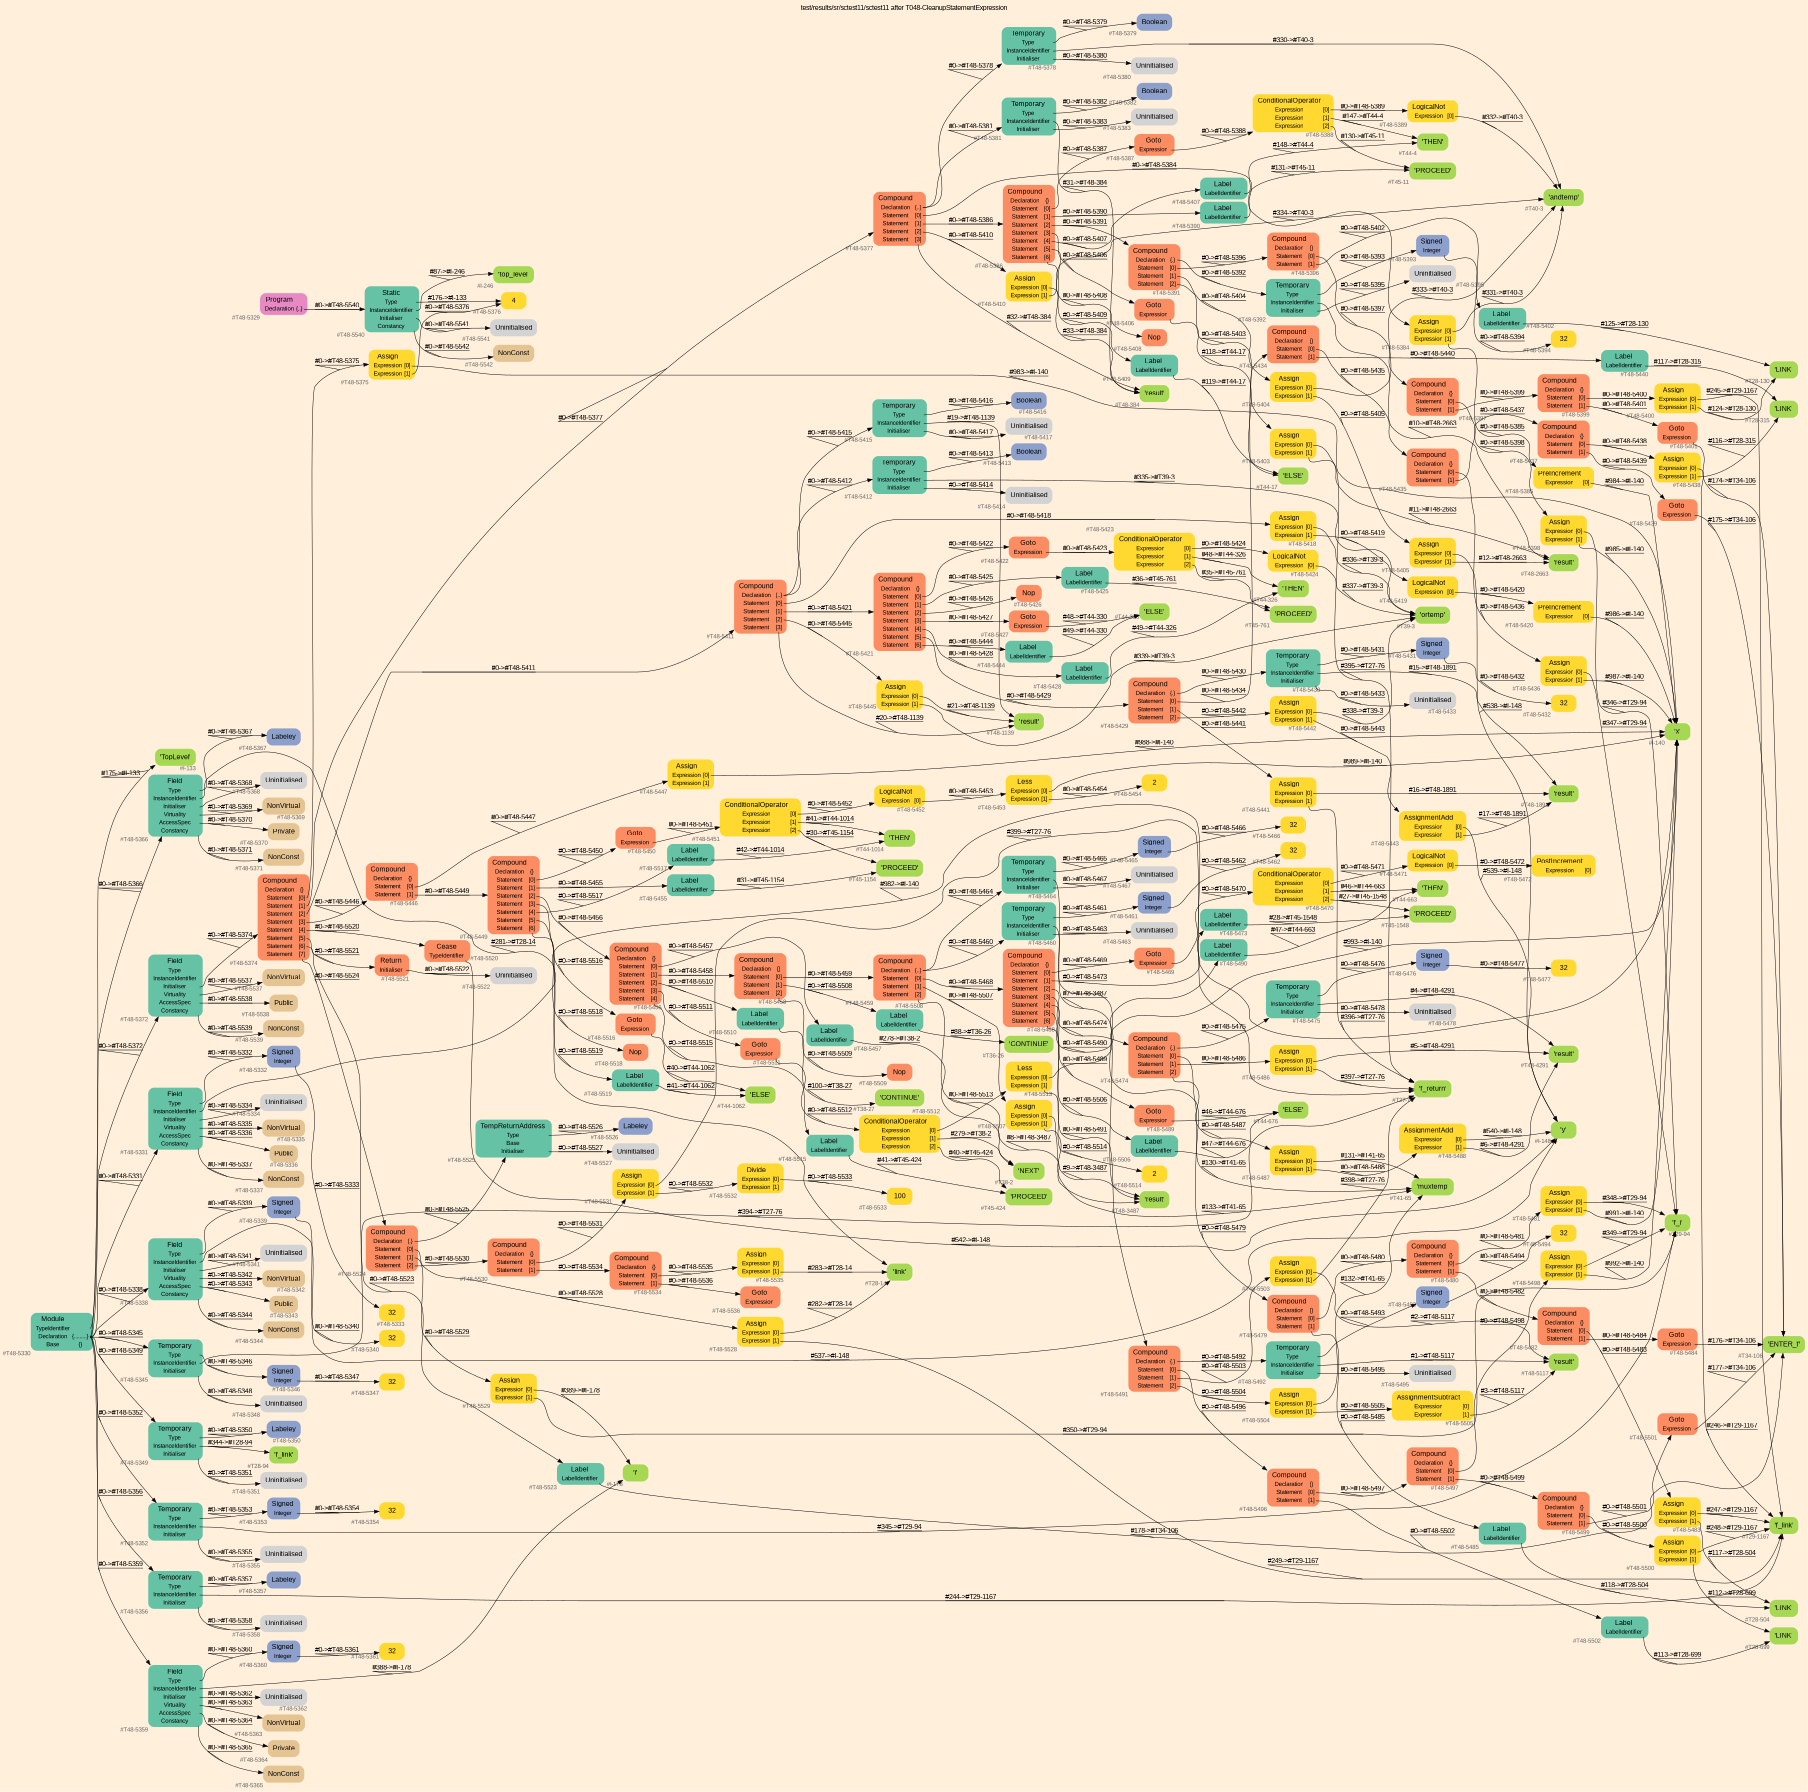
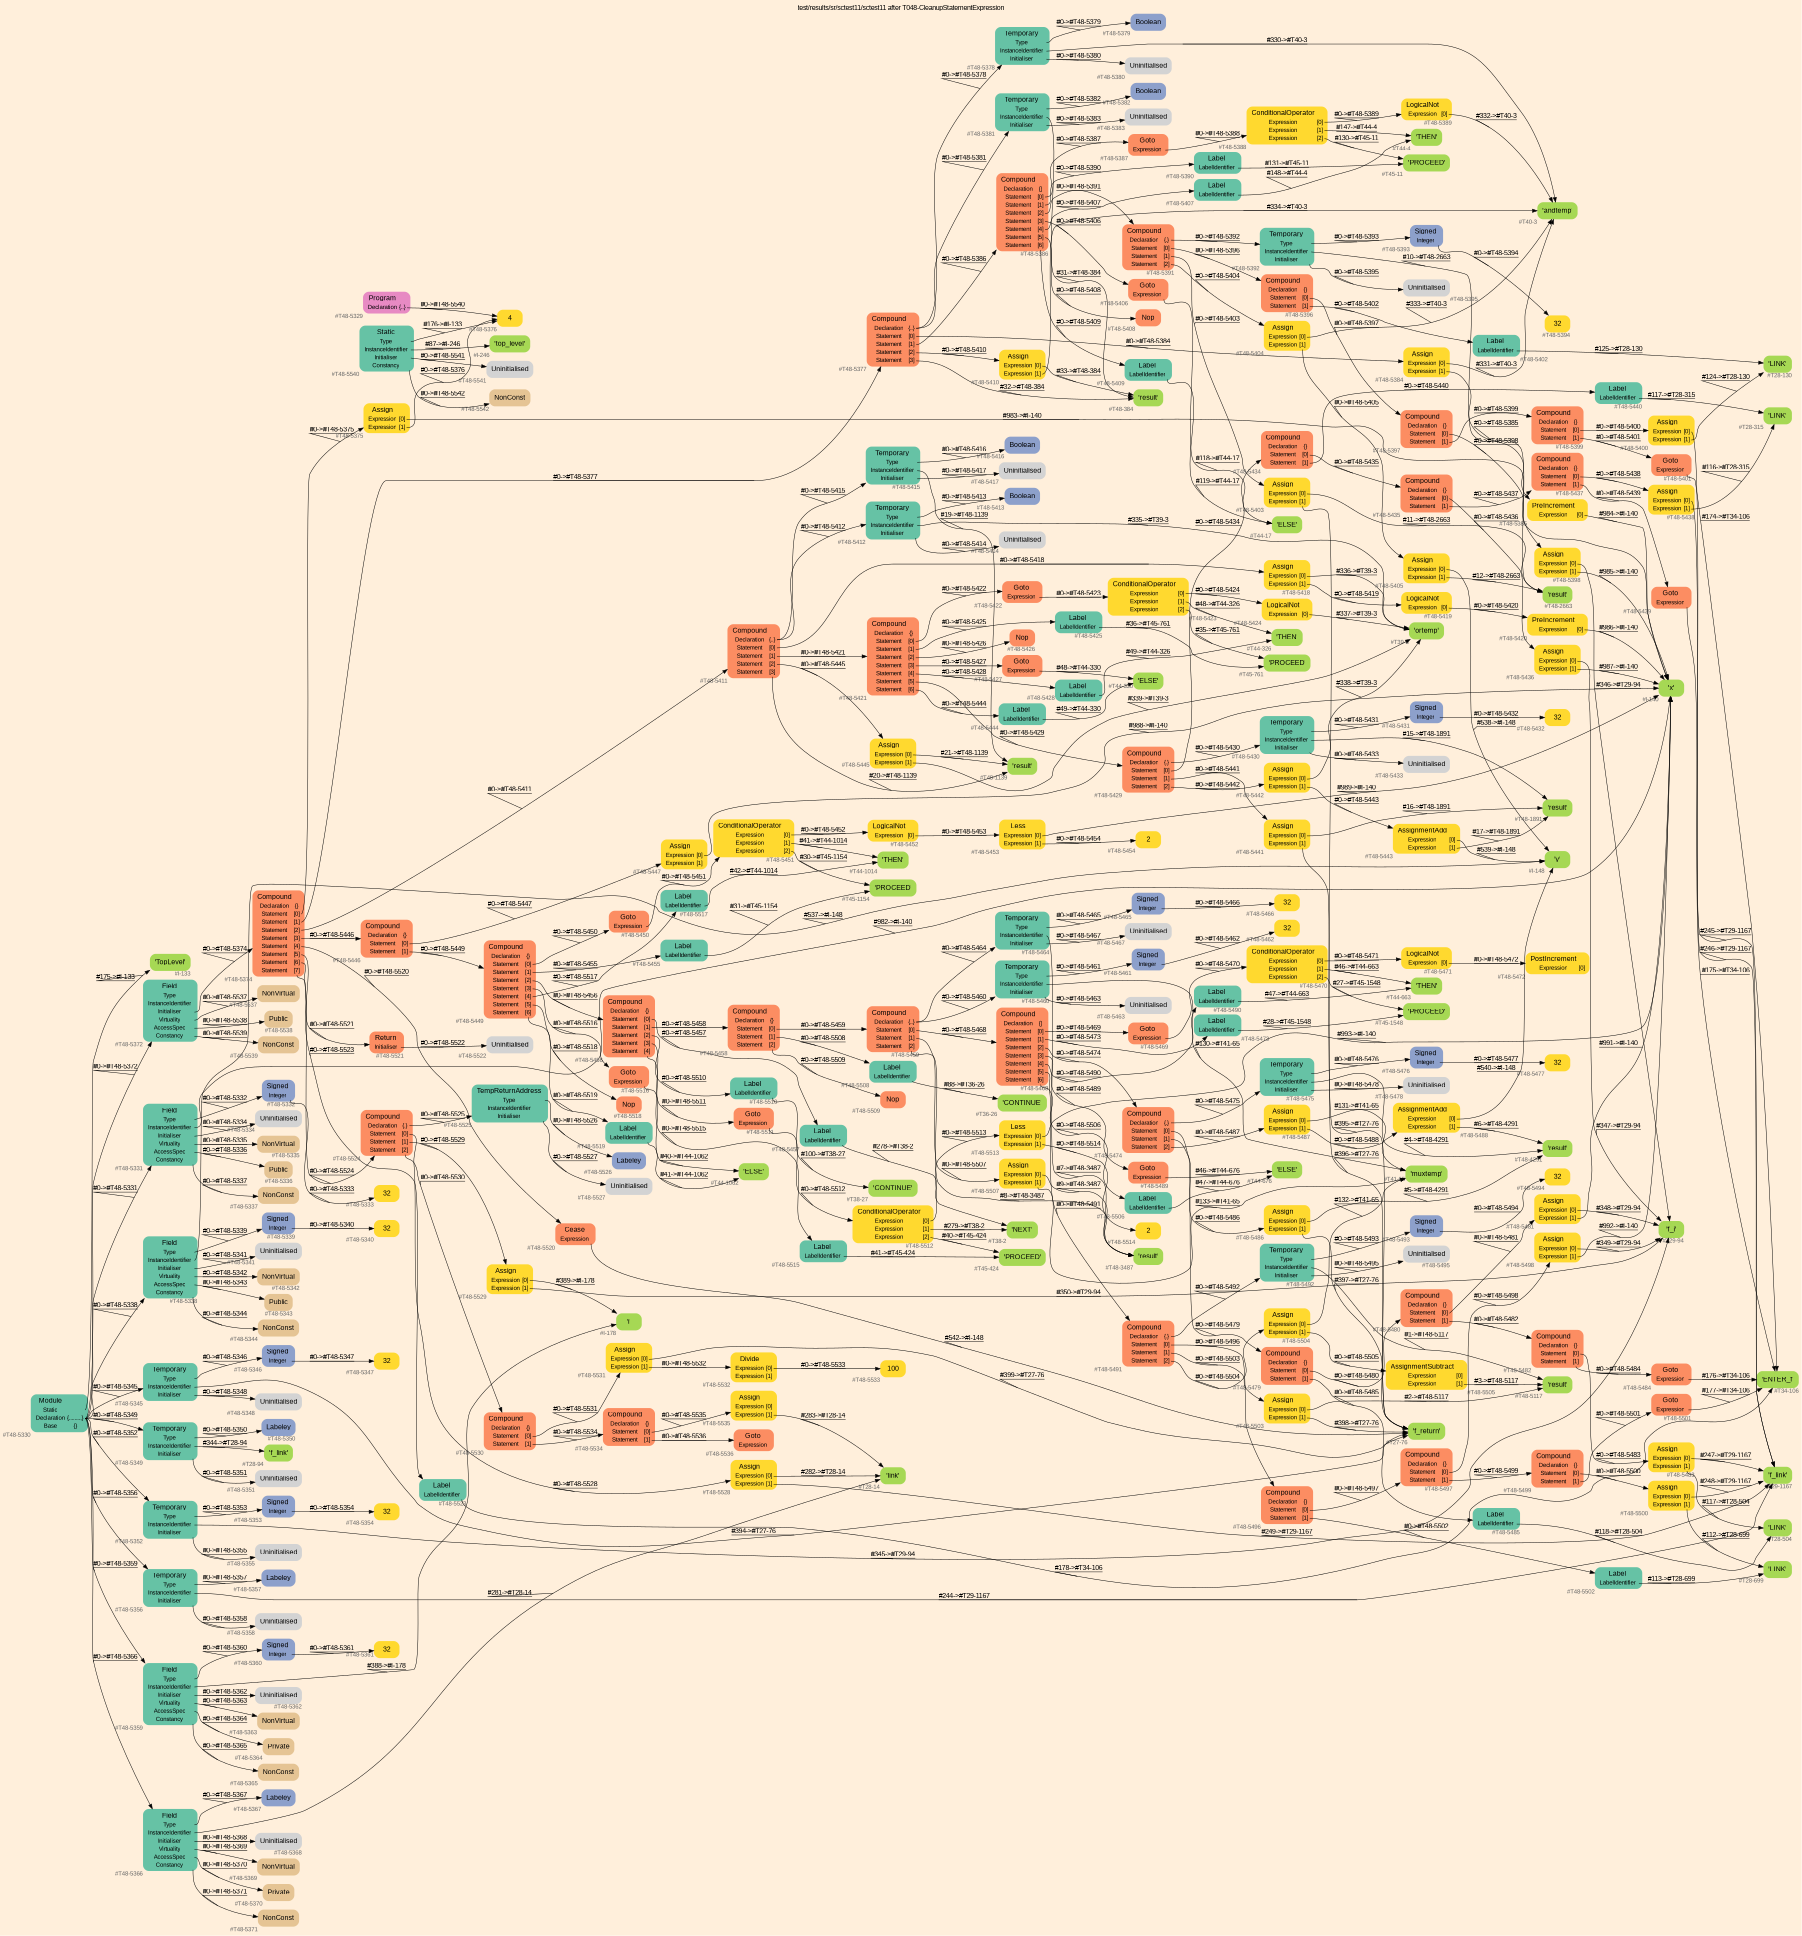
edge "Program" -> "Static": now "Program" -> "4"
node "Cease": text "TypeIdentifier" -> "Expression"
node "TempReturnAddress": text "Base" -> "InstanceIdentifier"
edge "Cease" -> "'y'": now "Cease" -> "'f_return'"
node "Module": text "TypeIdentifier" -> "Static"
